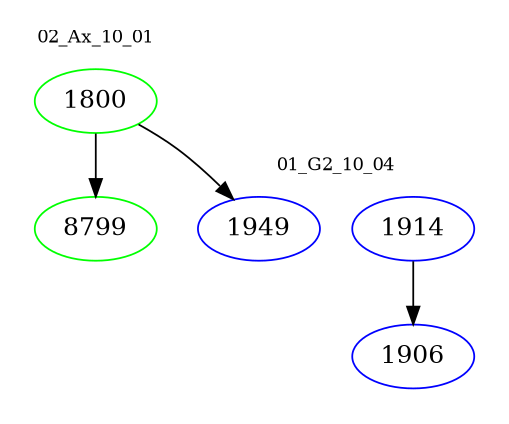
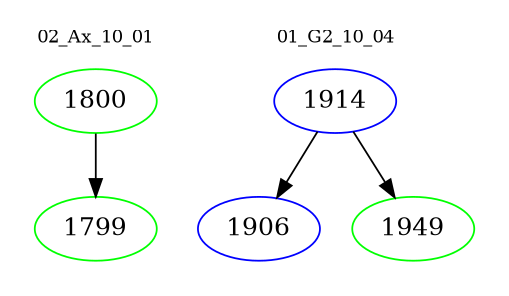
edge "1800" -> "1949": now "1914" -> "1949"
node "8799": label "8799" -> "1799"
node "1949": color blue -> green
